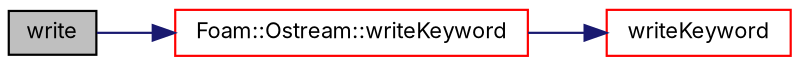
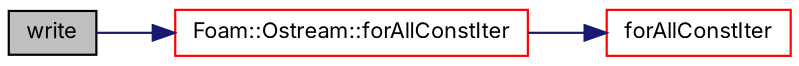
node "Foam::Ostream::writeKeyword": label "Foam::Ostream::writeKeyword" -> "Foam::Ostream::forAllConstIter"
node "writeKeyword": label "writeKeyword" -> "forAllConstIter"
